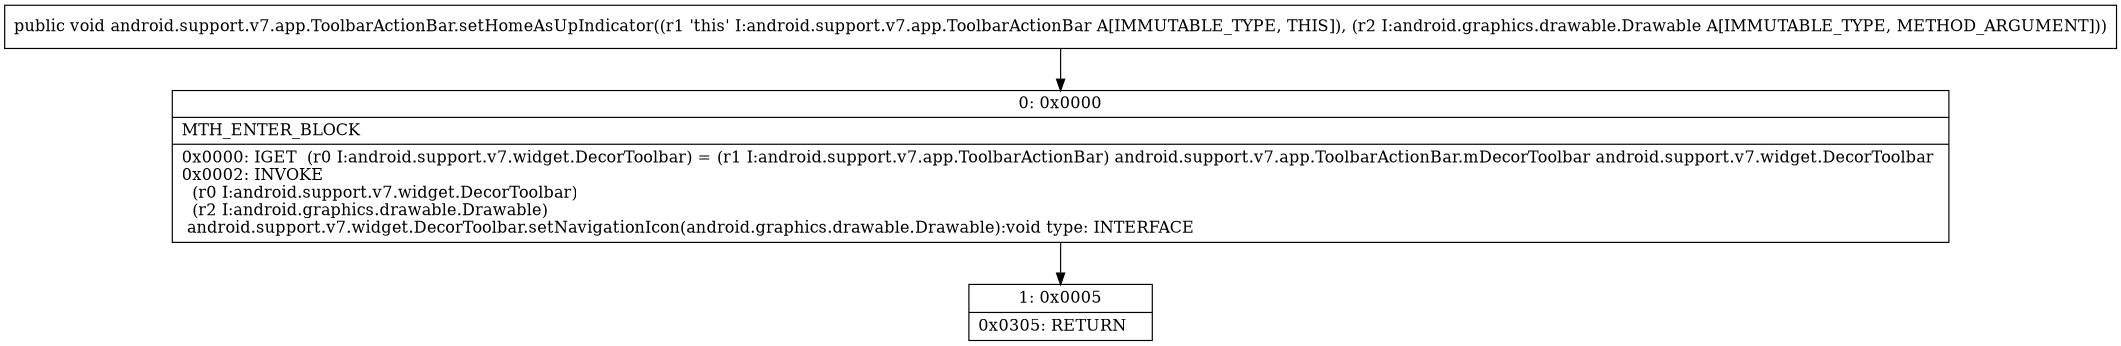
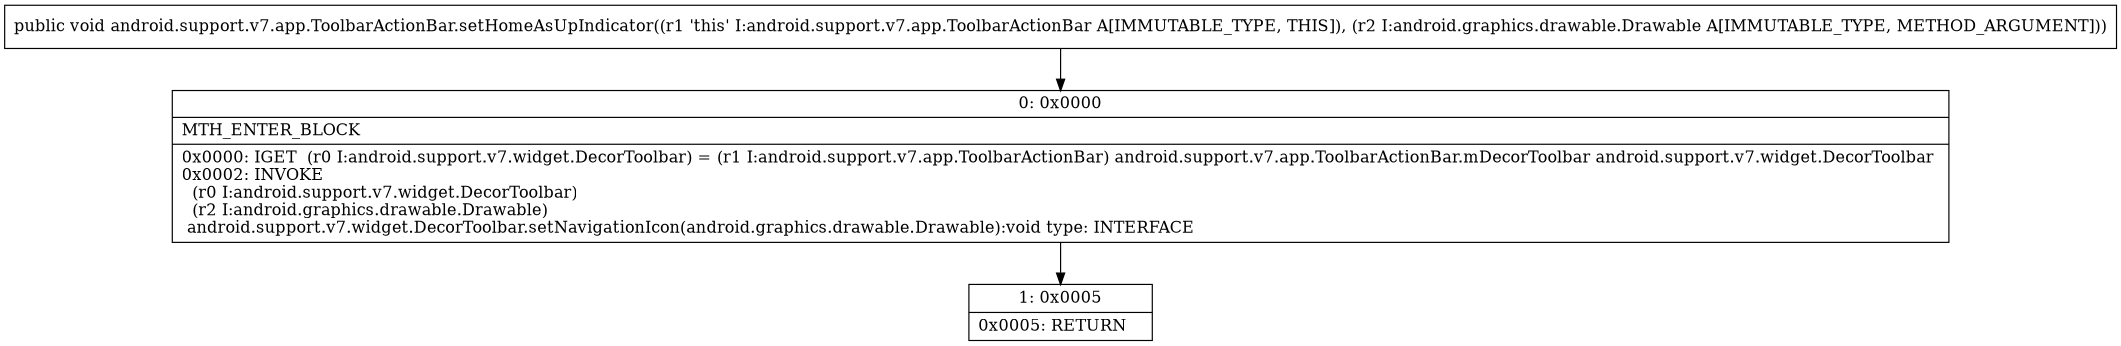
node "1: 0x0005": text "0x0305: RETURN" -> "0x0005: RETURN"
